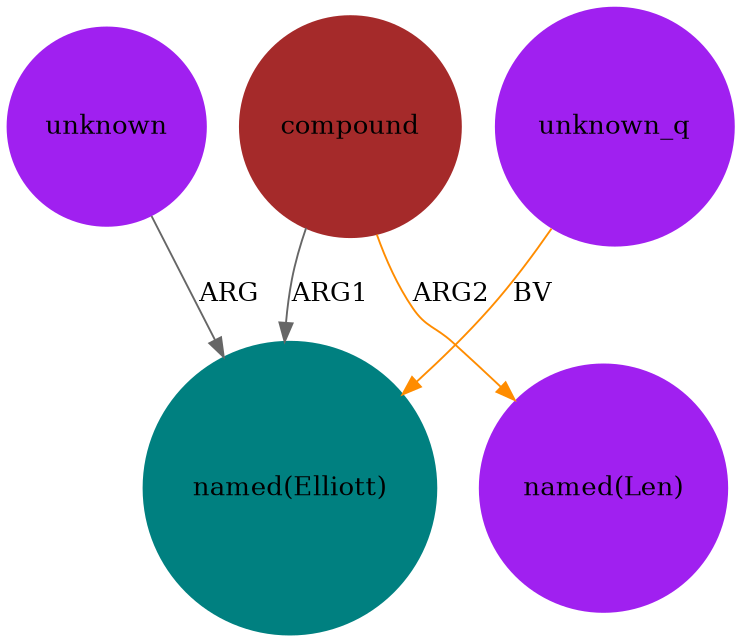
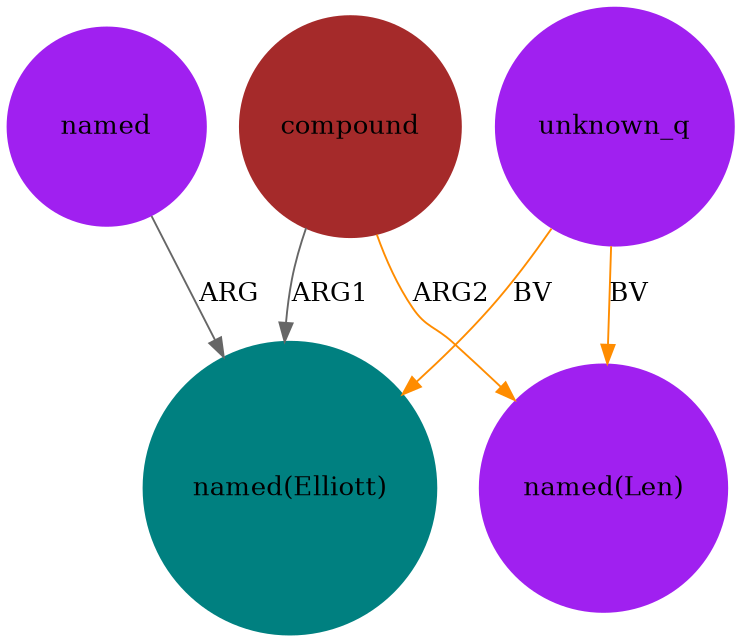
node "unknown": label "unknown" -> "named"
edge "unknown_q" -> "named(Len)": added, label "BV"
